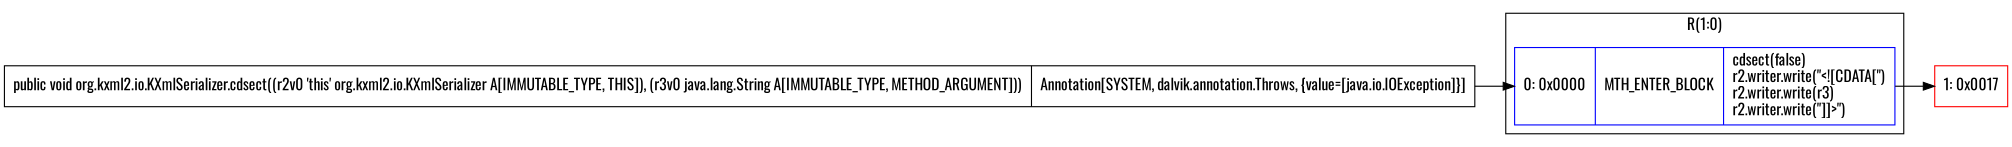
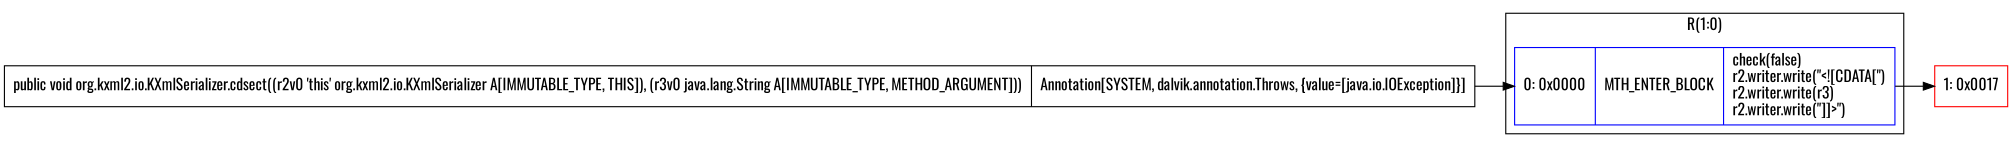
node "0: 0x0000": text "cdsect(false)" -> "check(false)"
